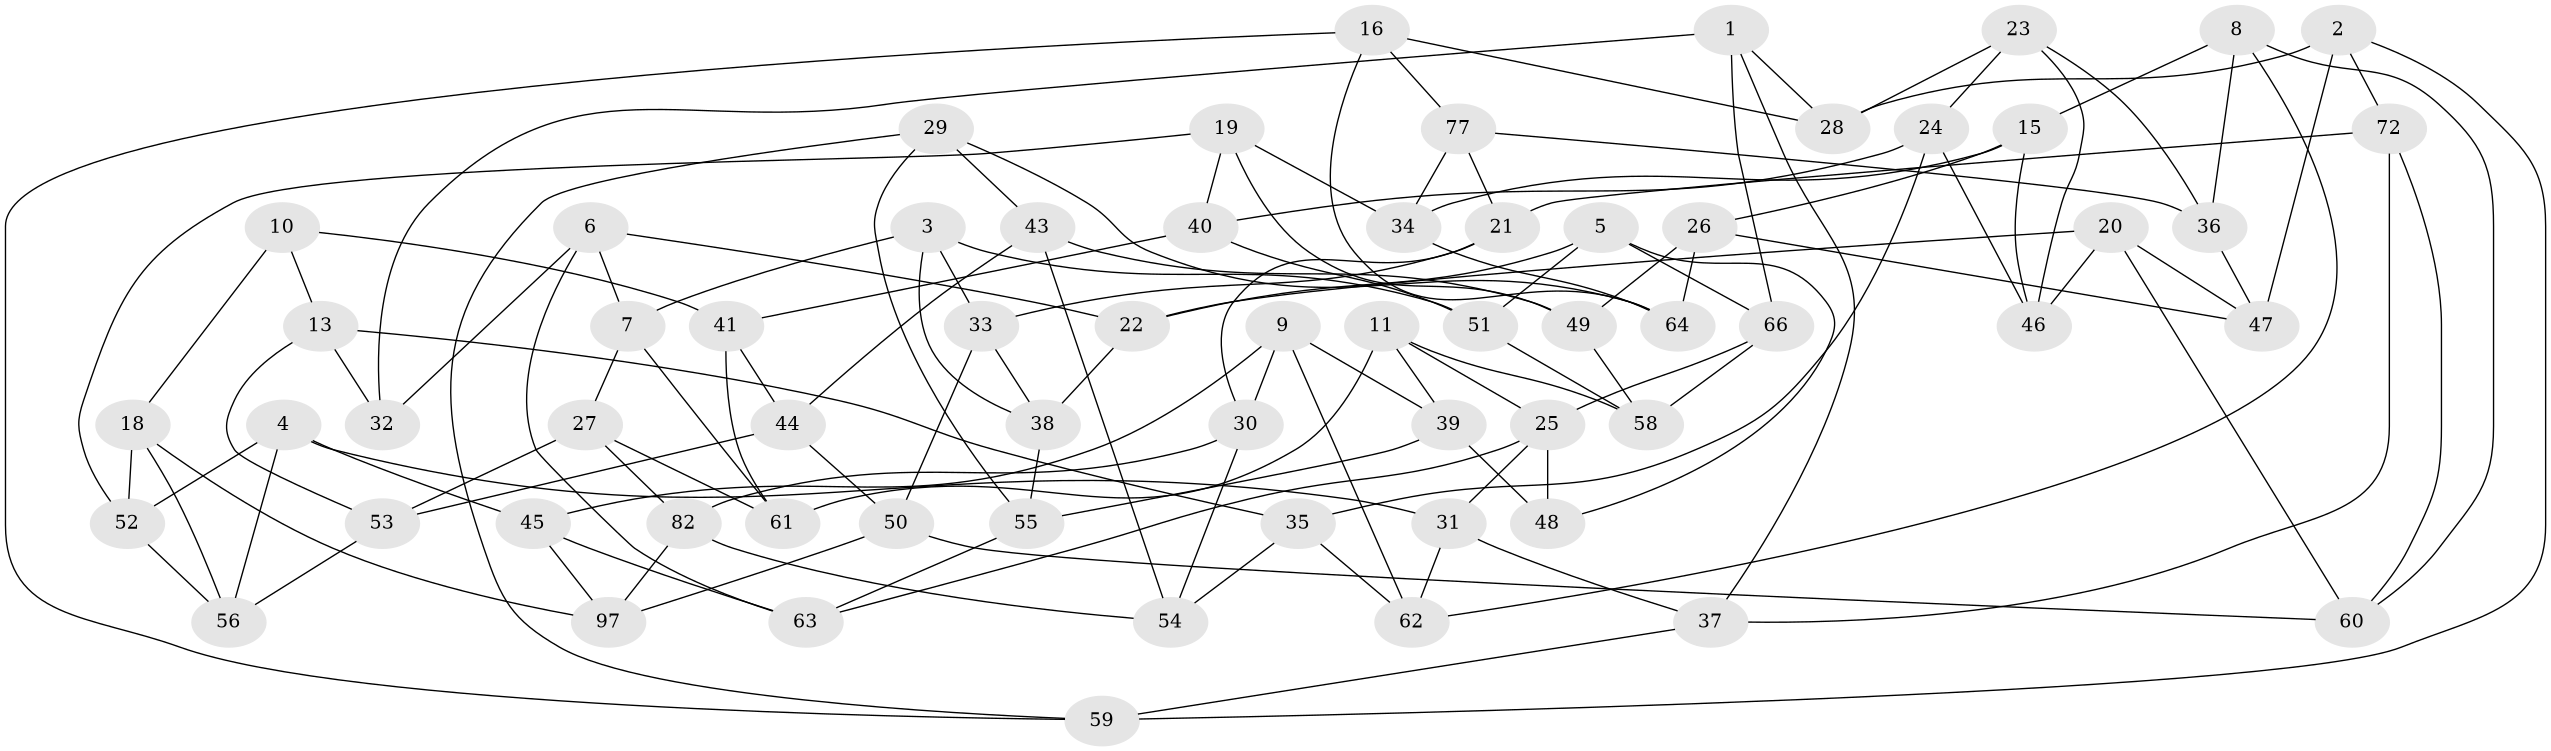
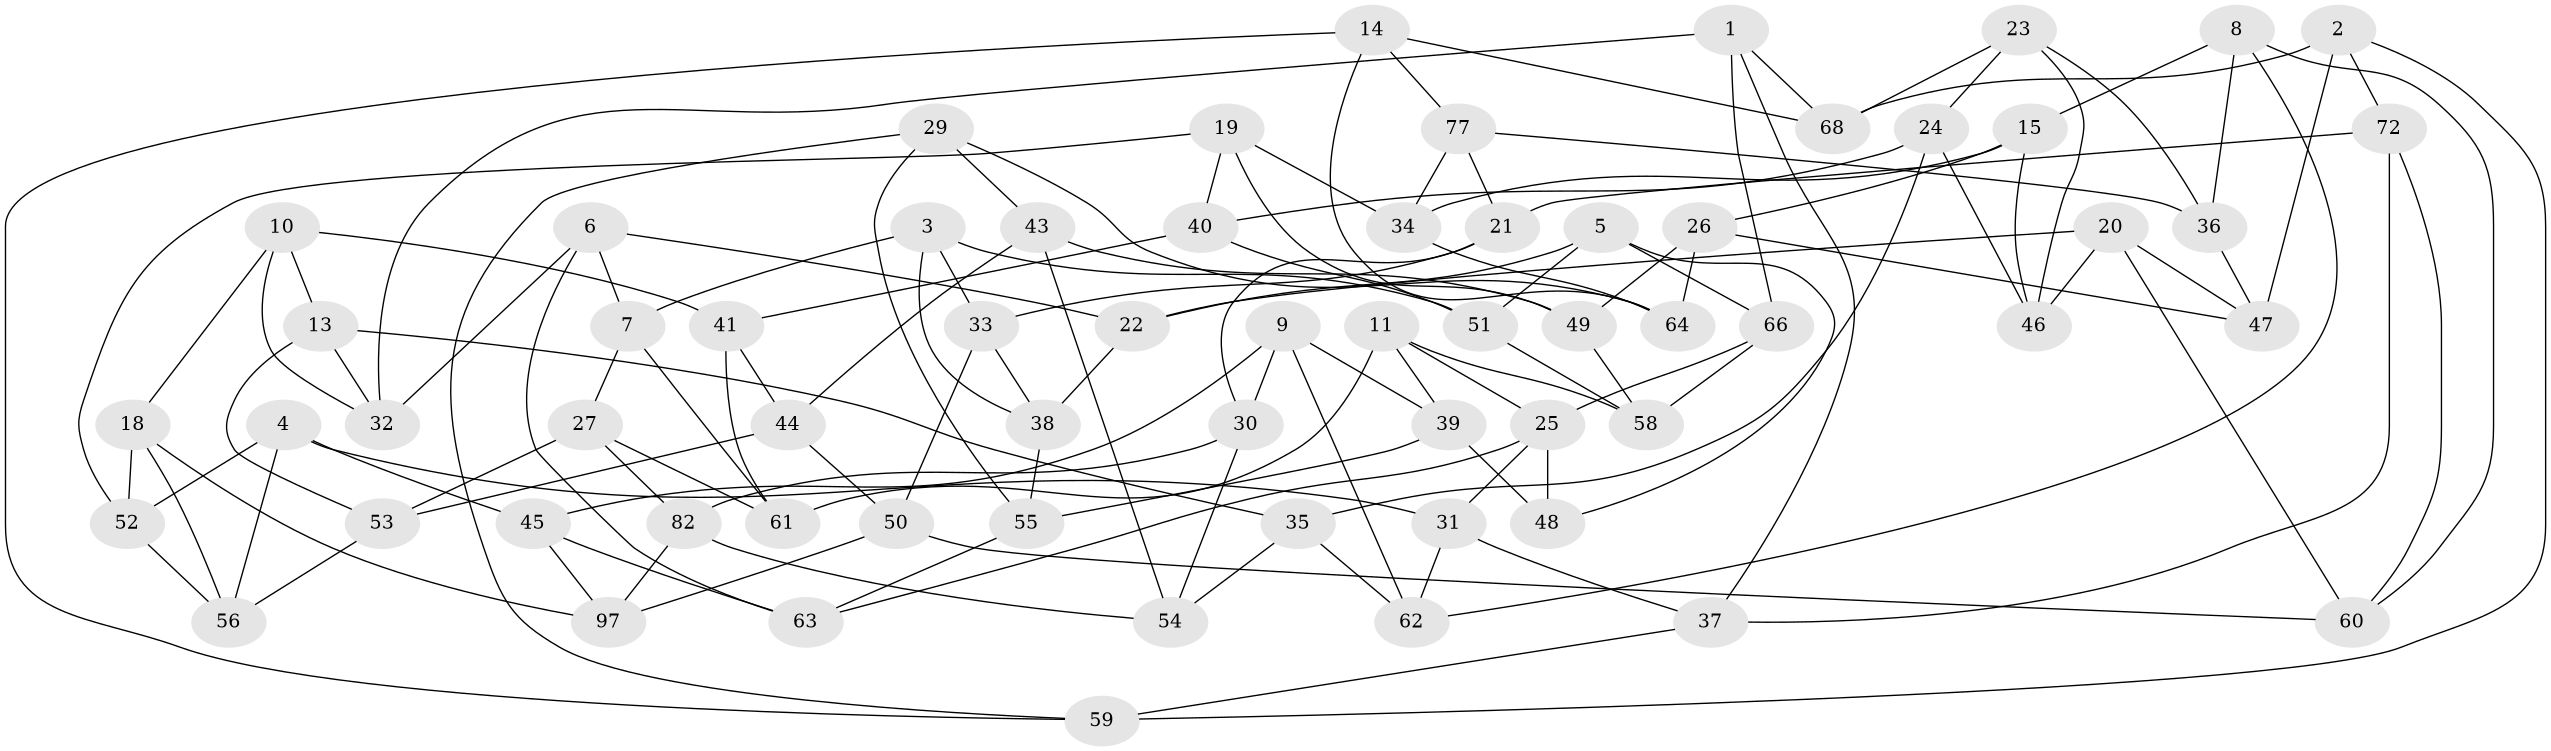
node "16": label "16" -> "14"
node "28": label "28" -> "68"
edge "10" -- "32": added
